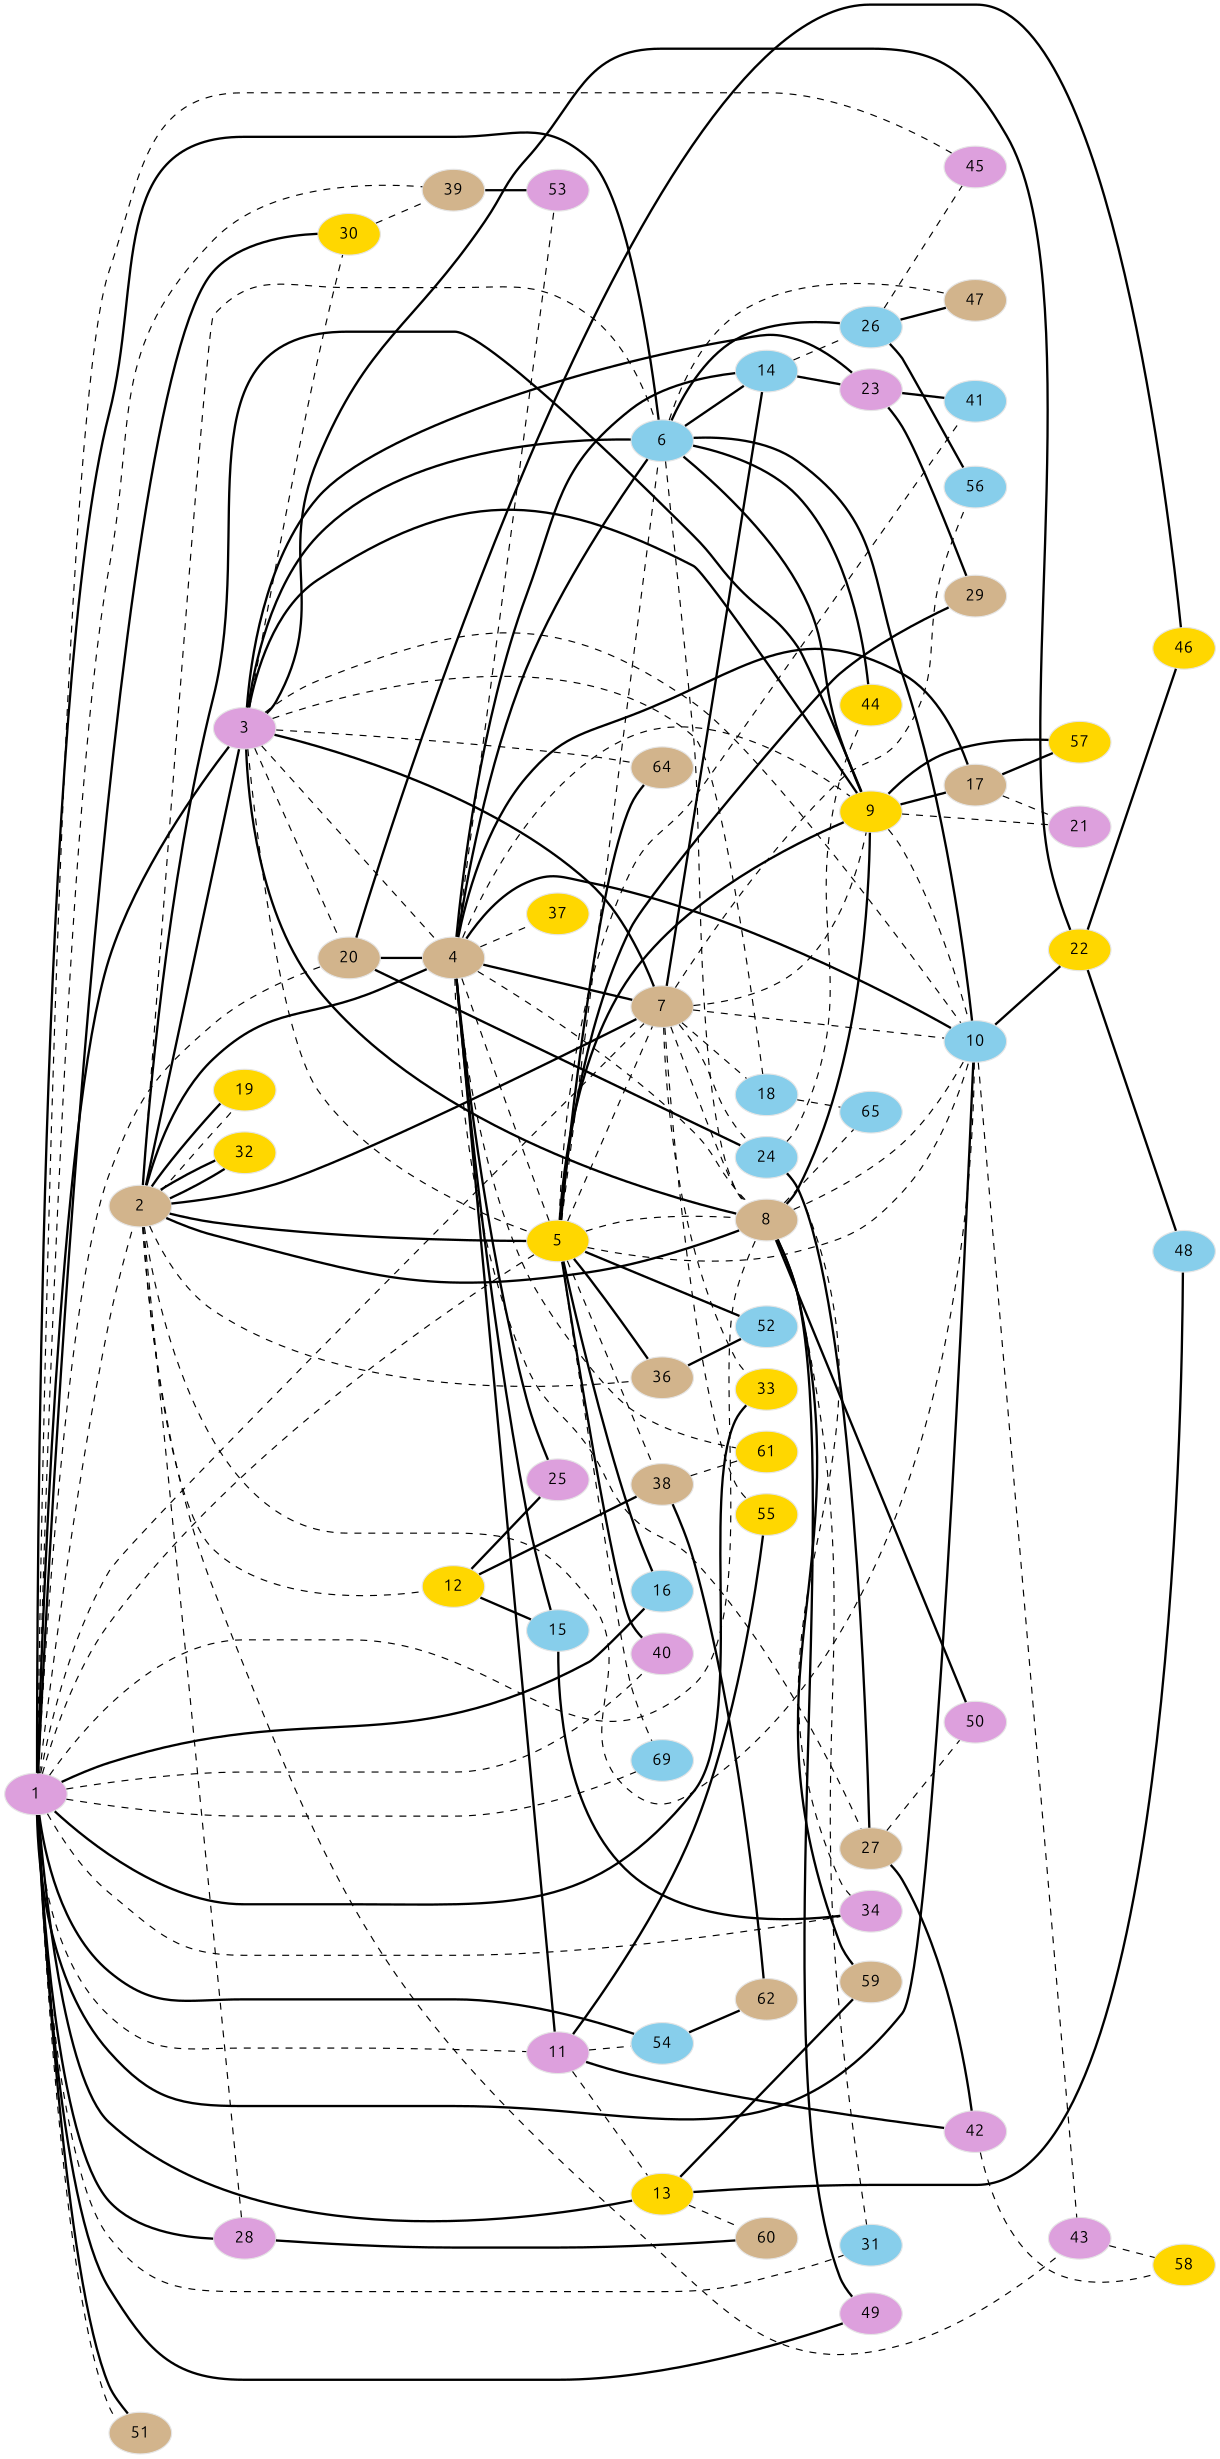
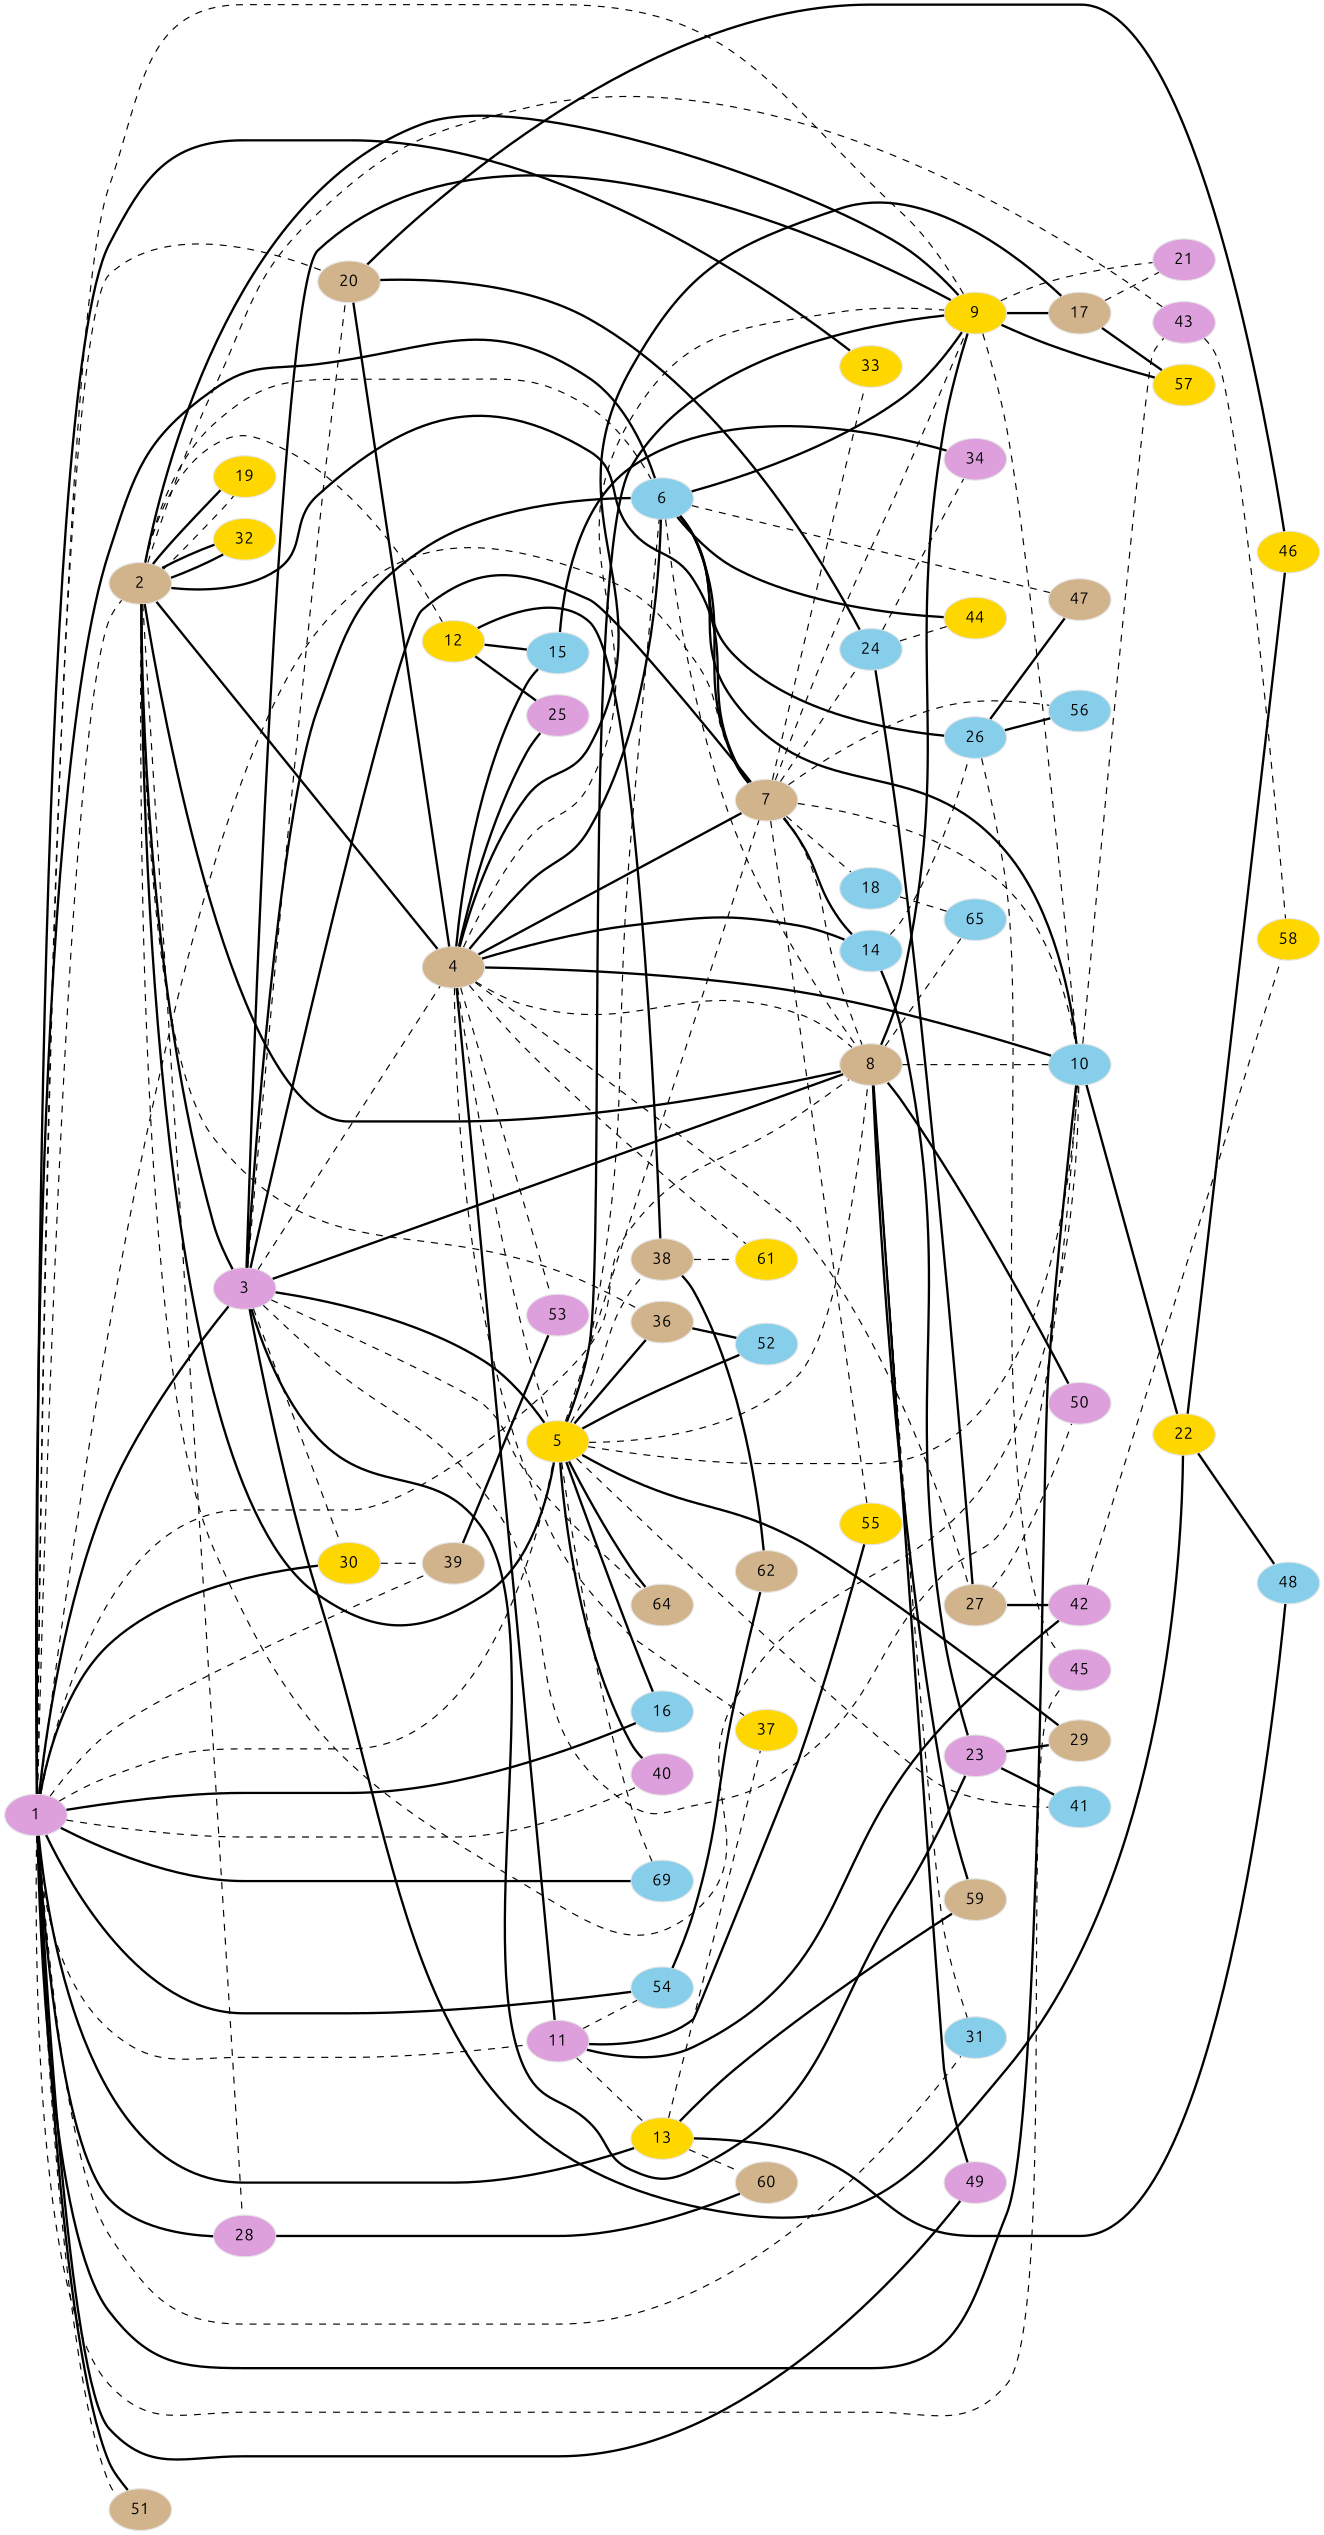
edge "14" -- "6": now "7" -- "6"
edge "3" -- "18": removed
edge "3" -- "5": style dashed -> bold
edge "69" -- "1": style dashed -> bold
edge "37" -- "13": added
edge "1" -- "34": now "1" -- "9"
